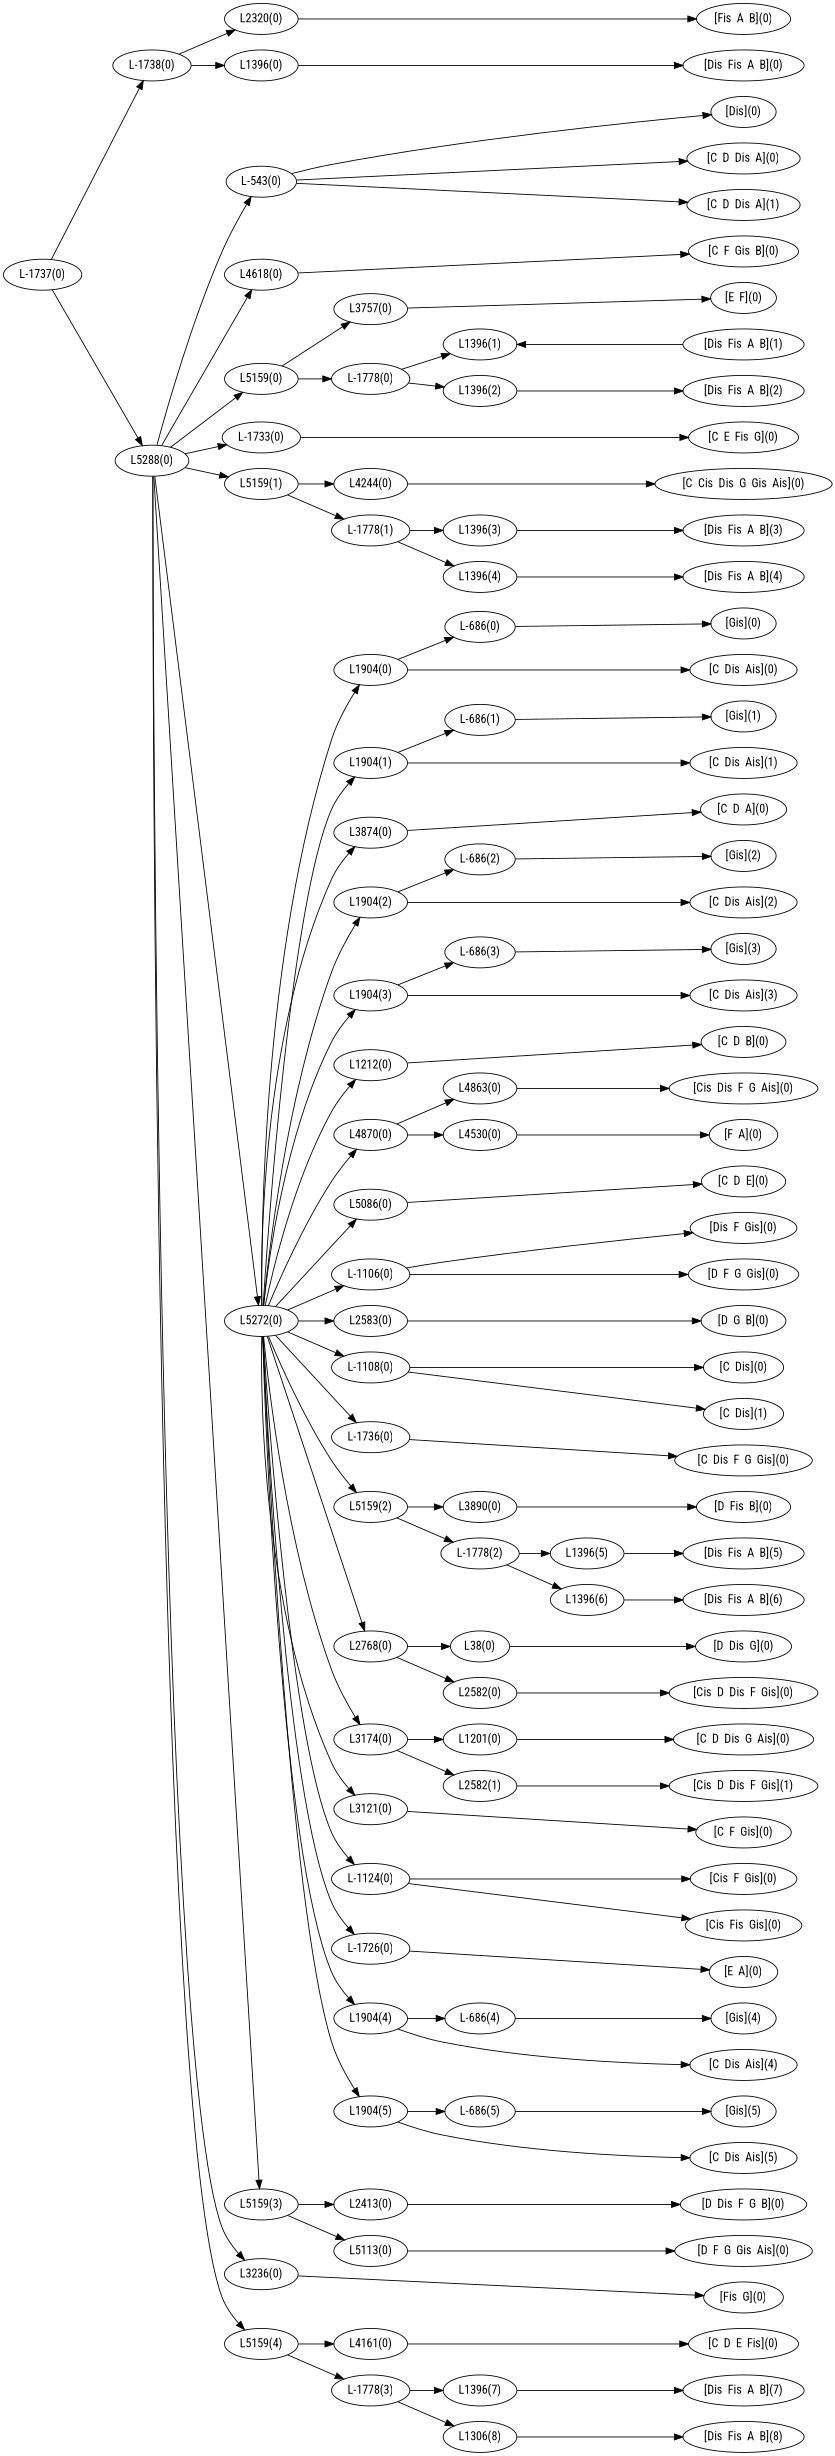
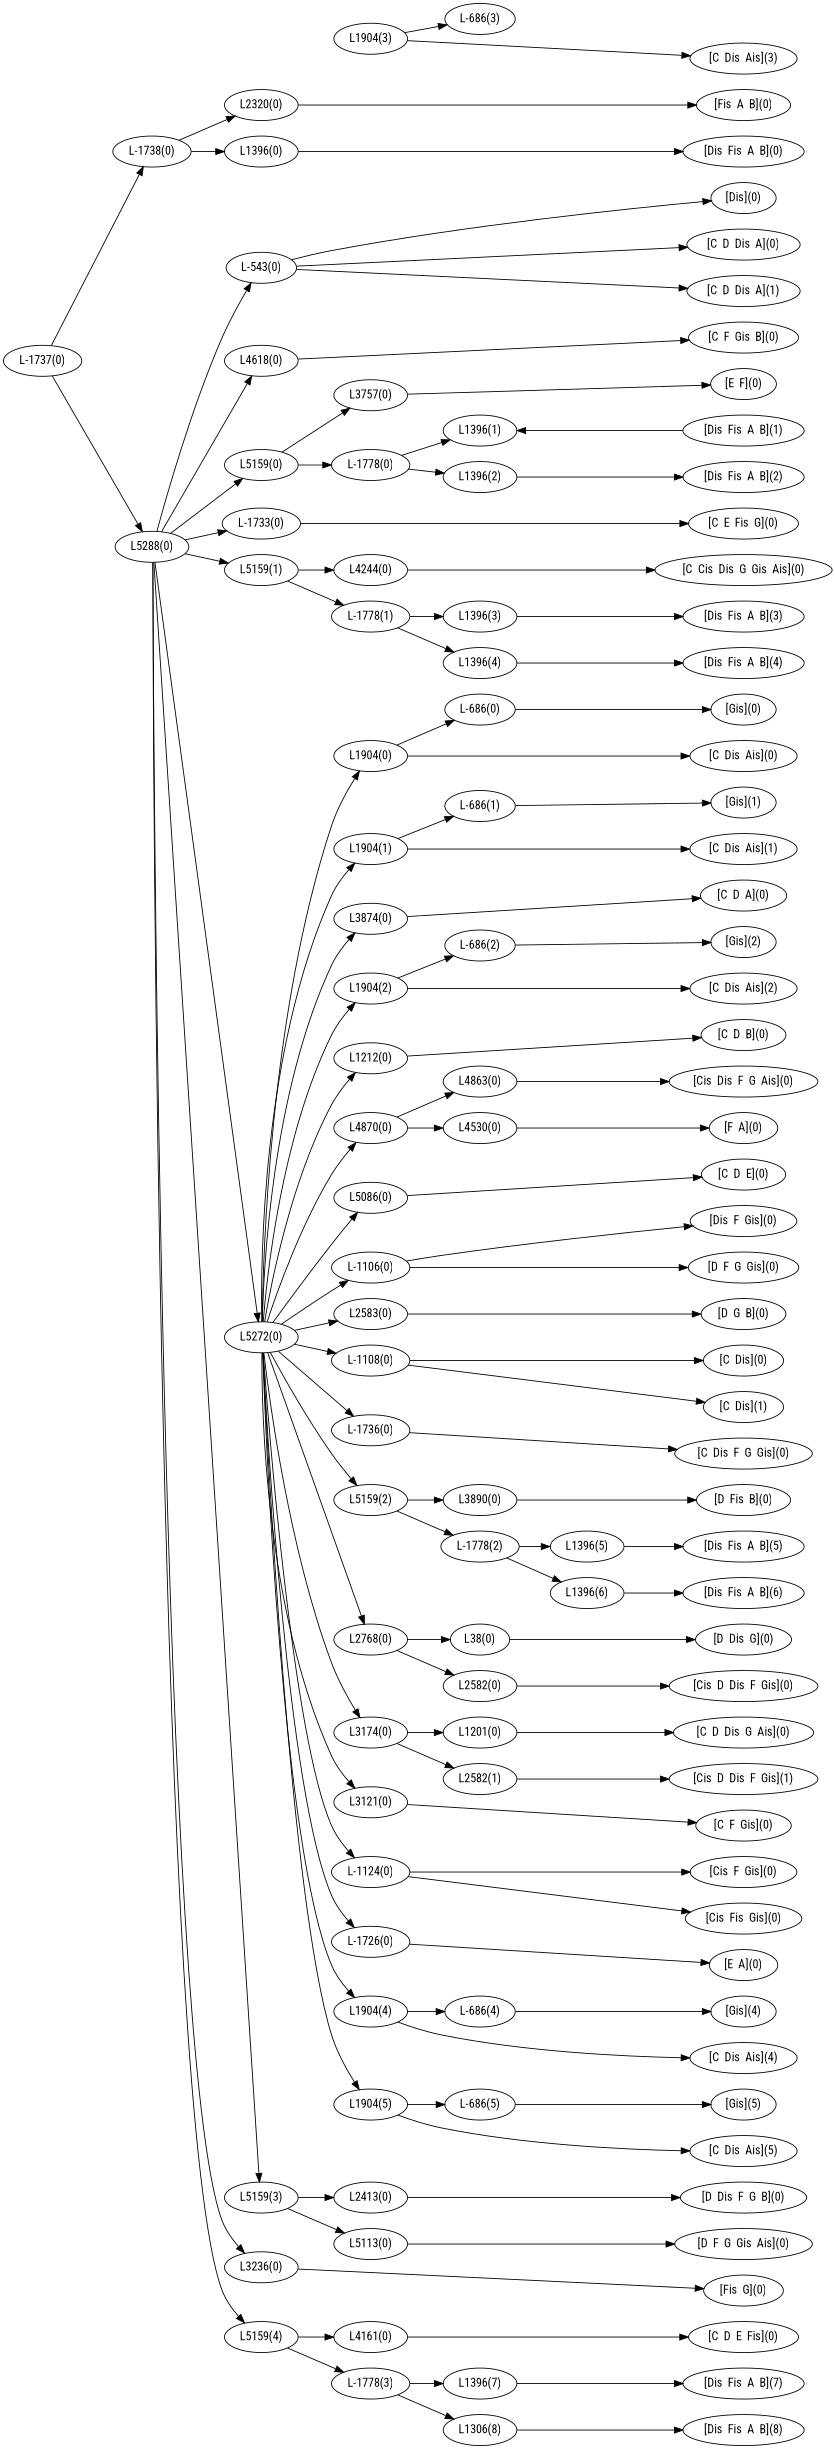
node "[Gis](3)": removed
edge "L5272(0)" -> "L1904(3)": removed
